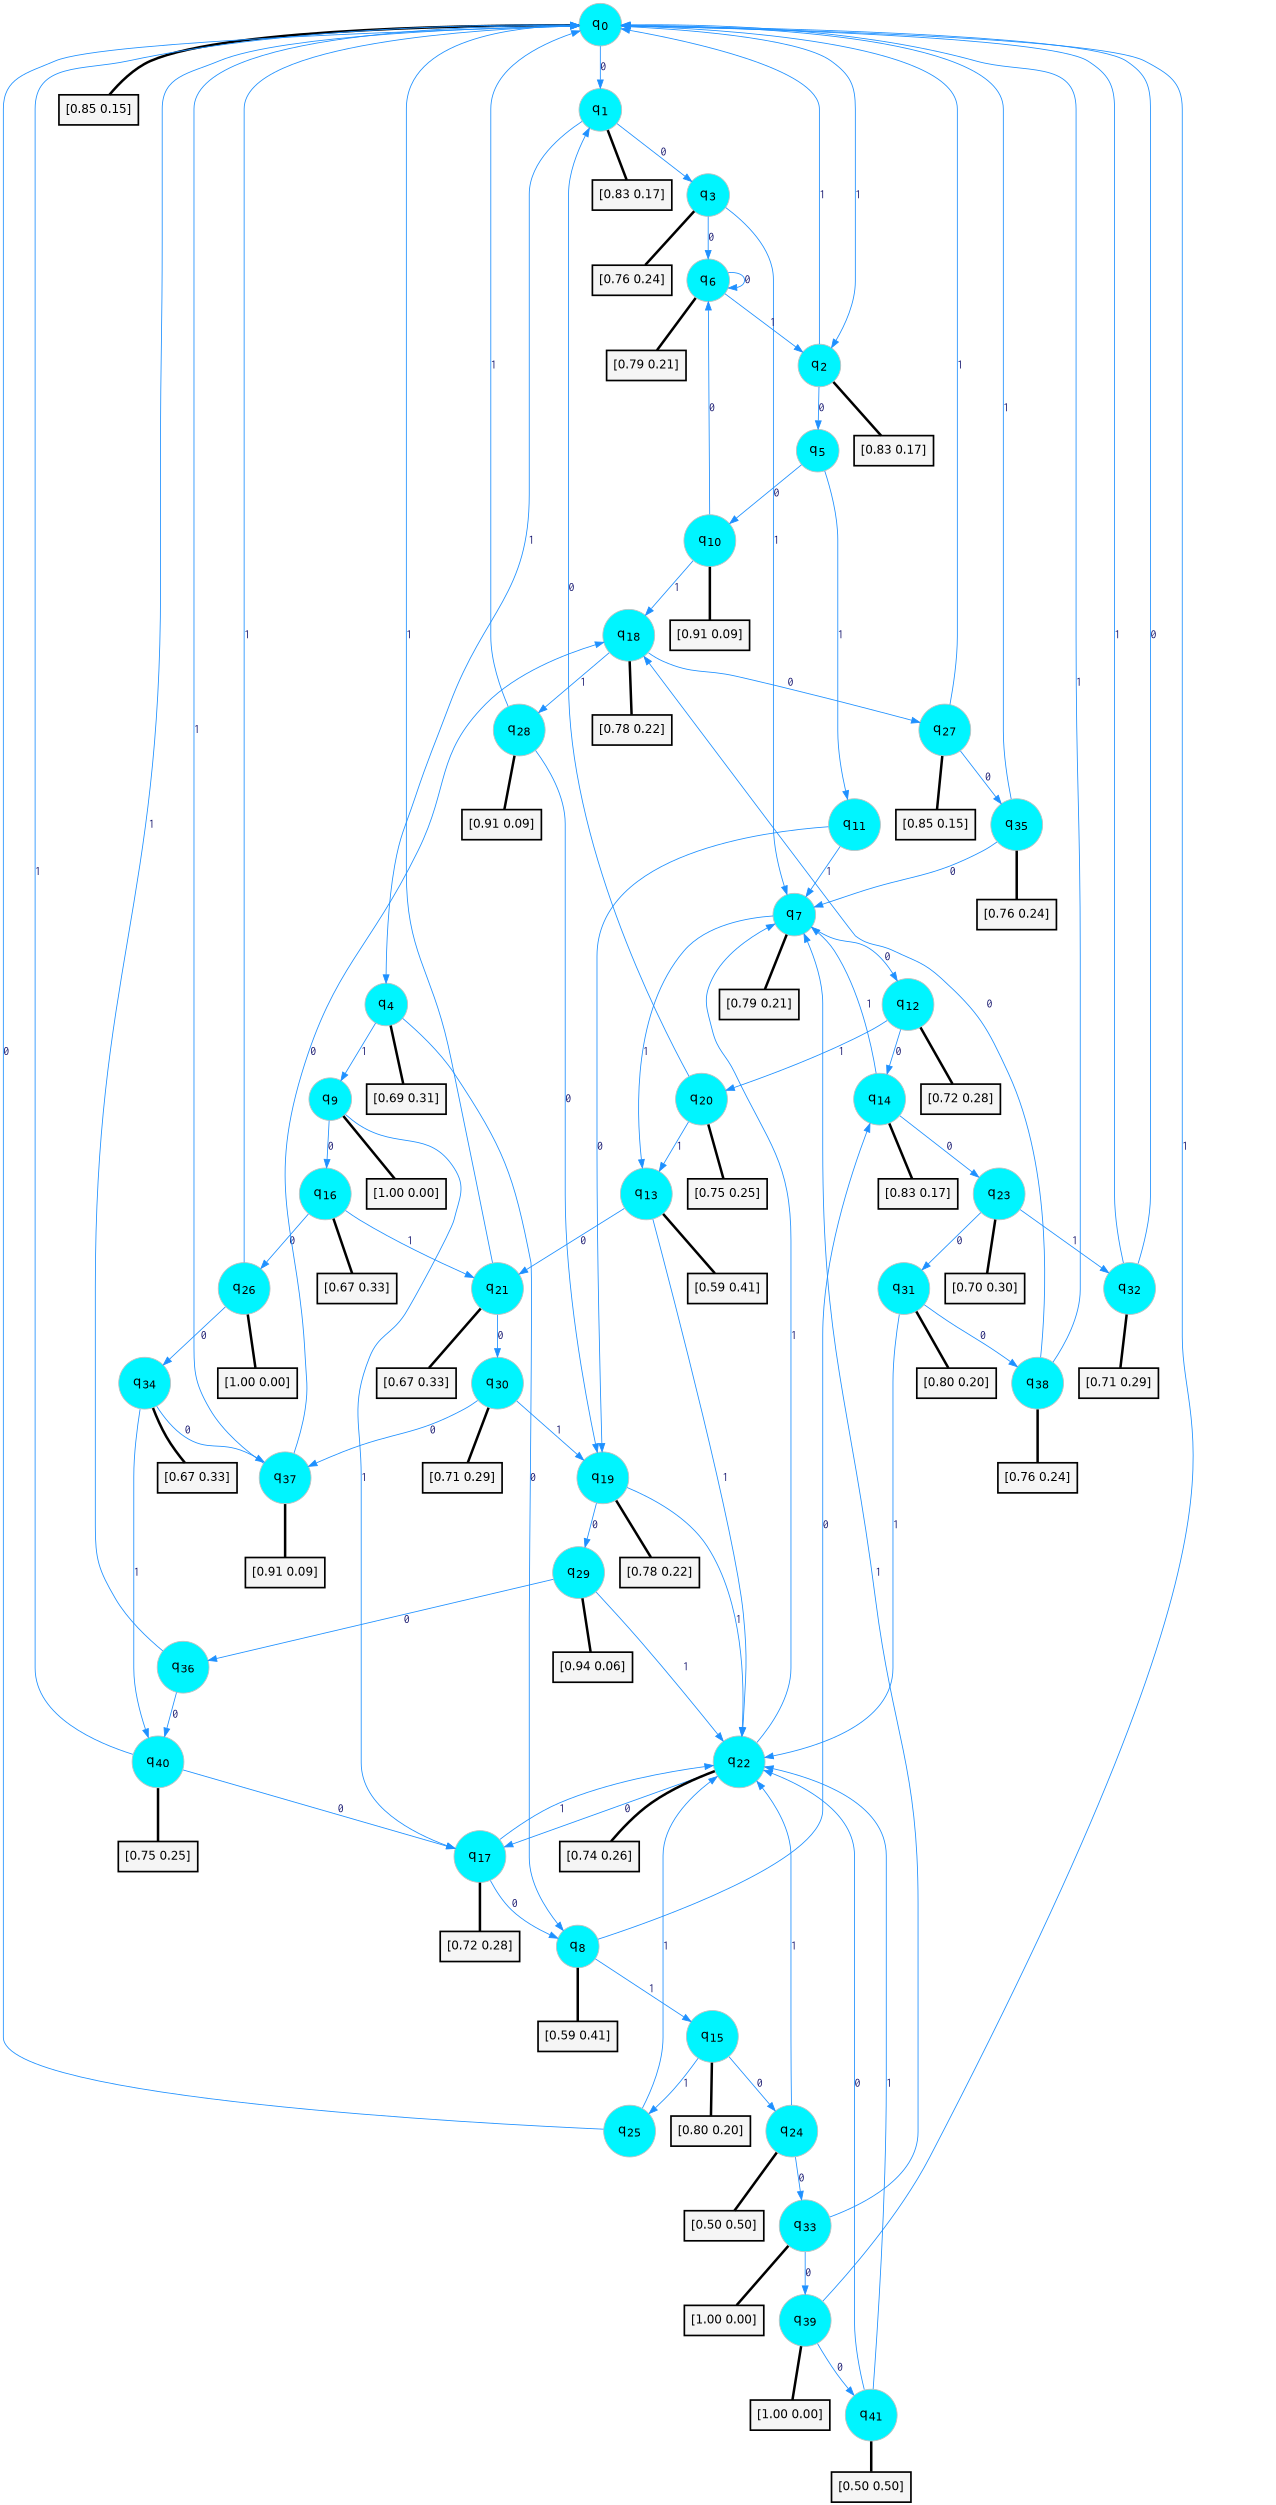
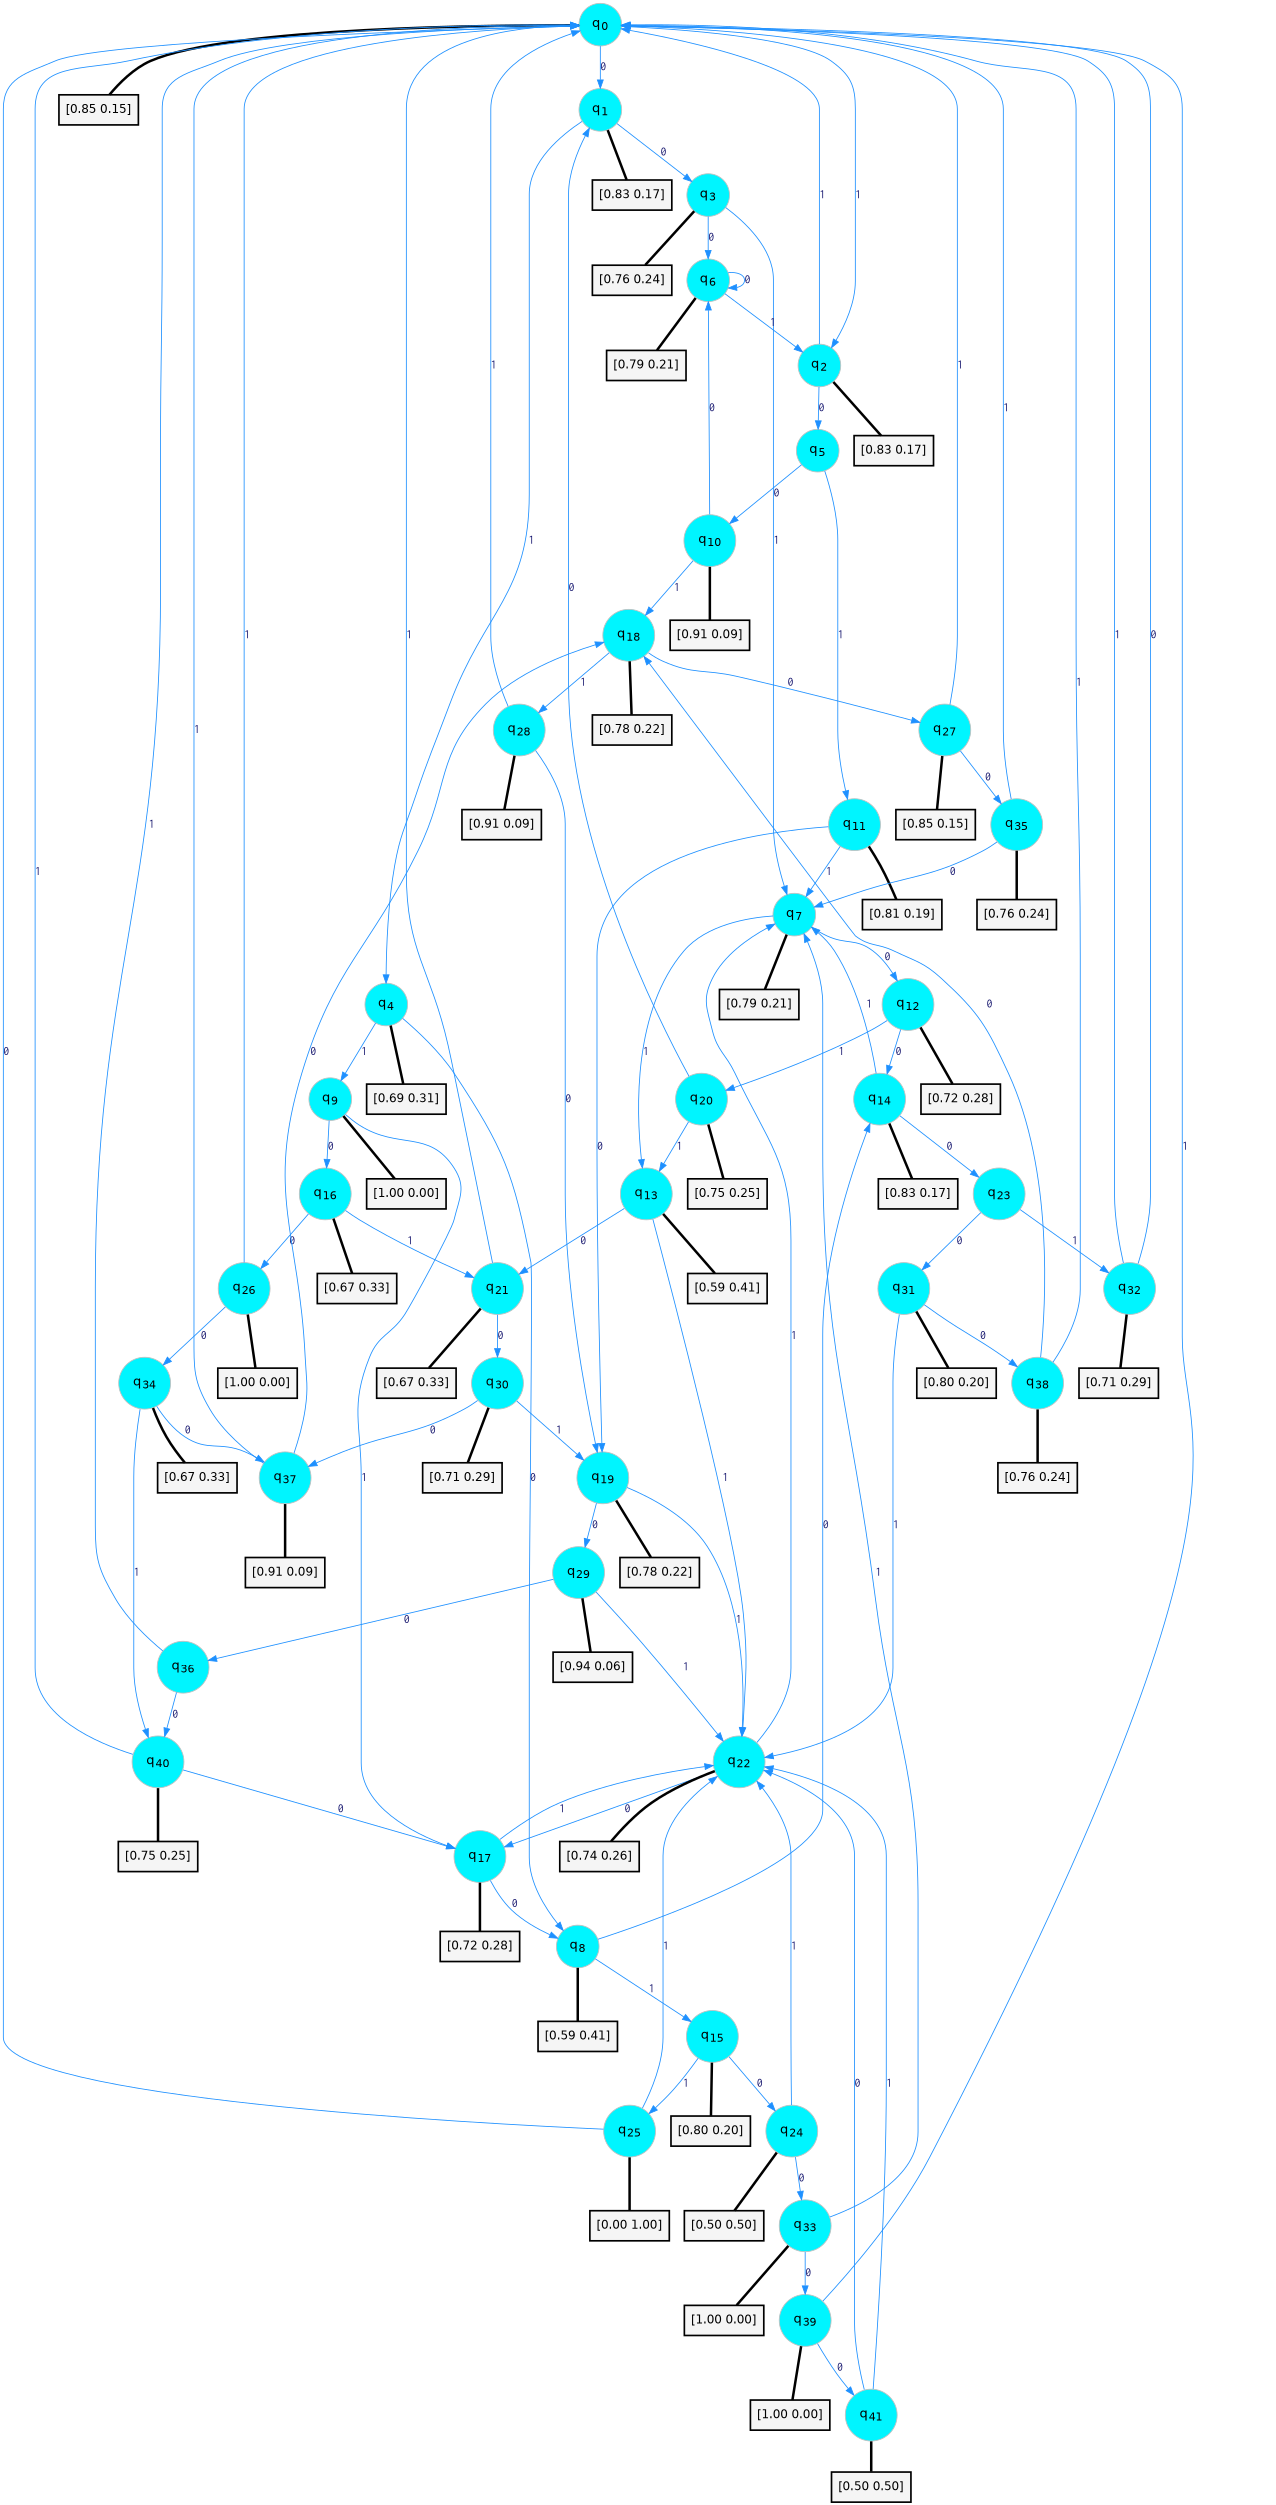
node "[0.81 0.19]": added
node "[0.70 0.30]": removed
node "[0.00 1.00]": added
